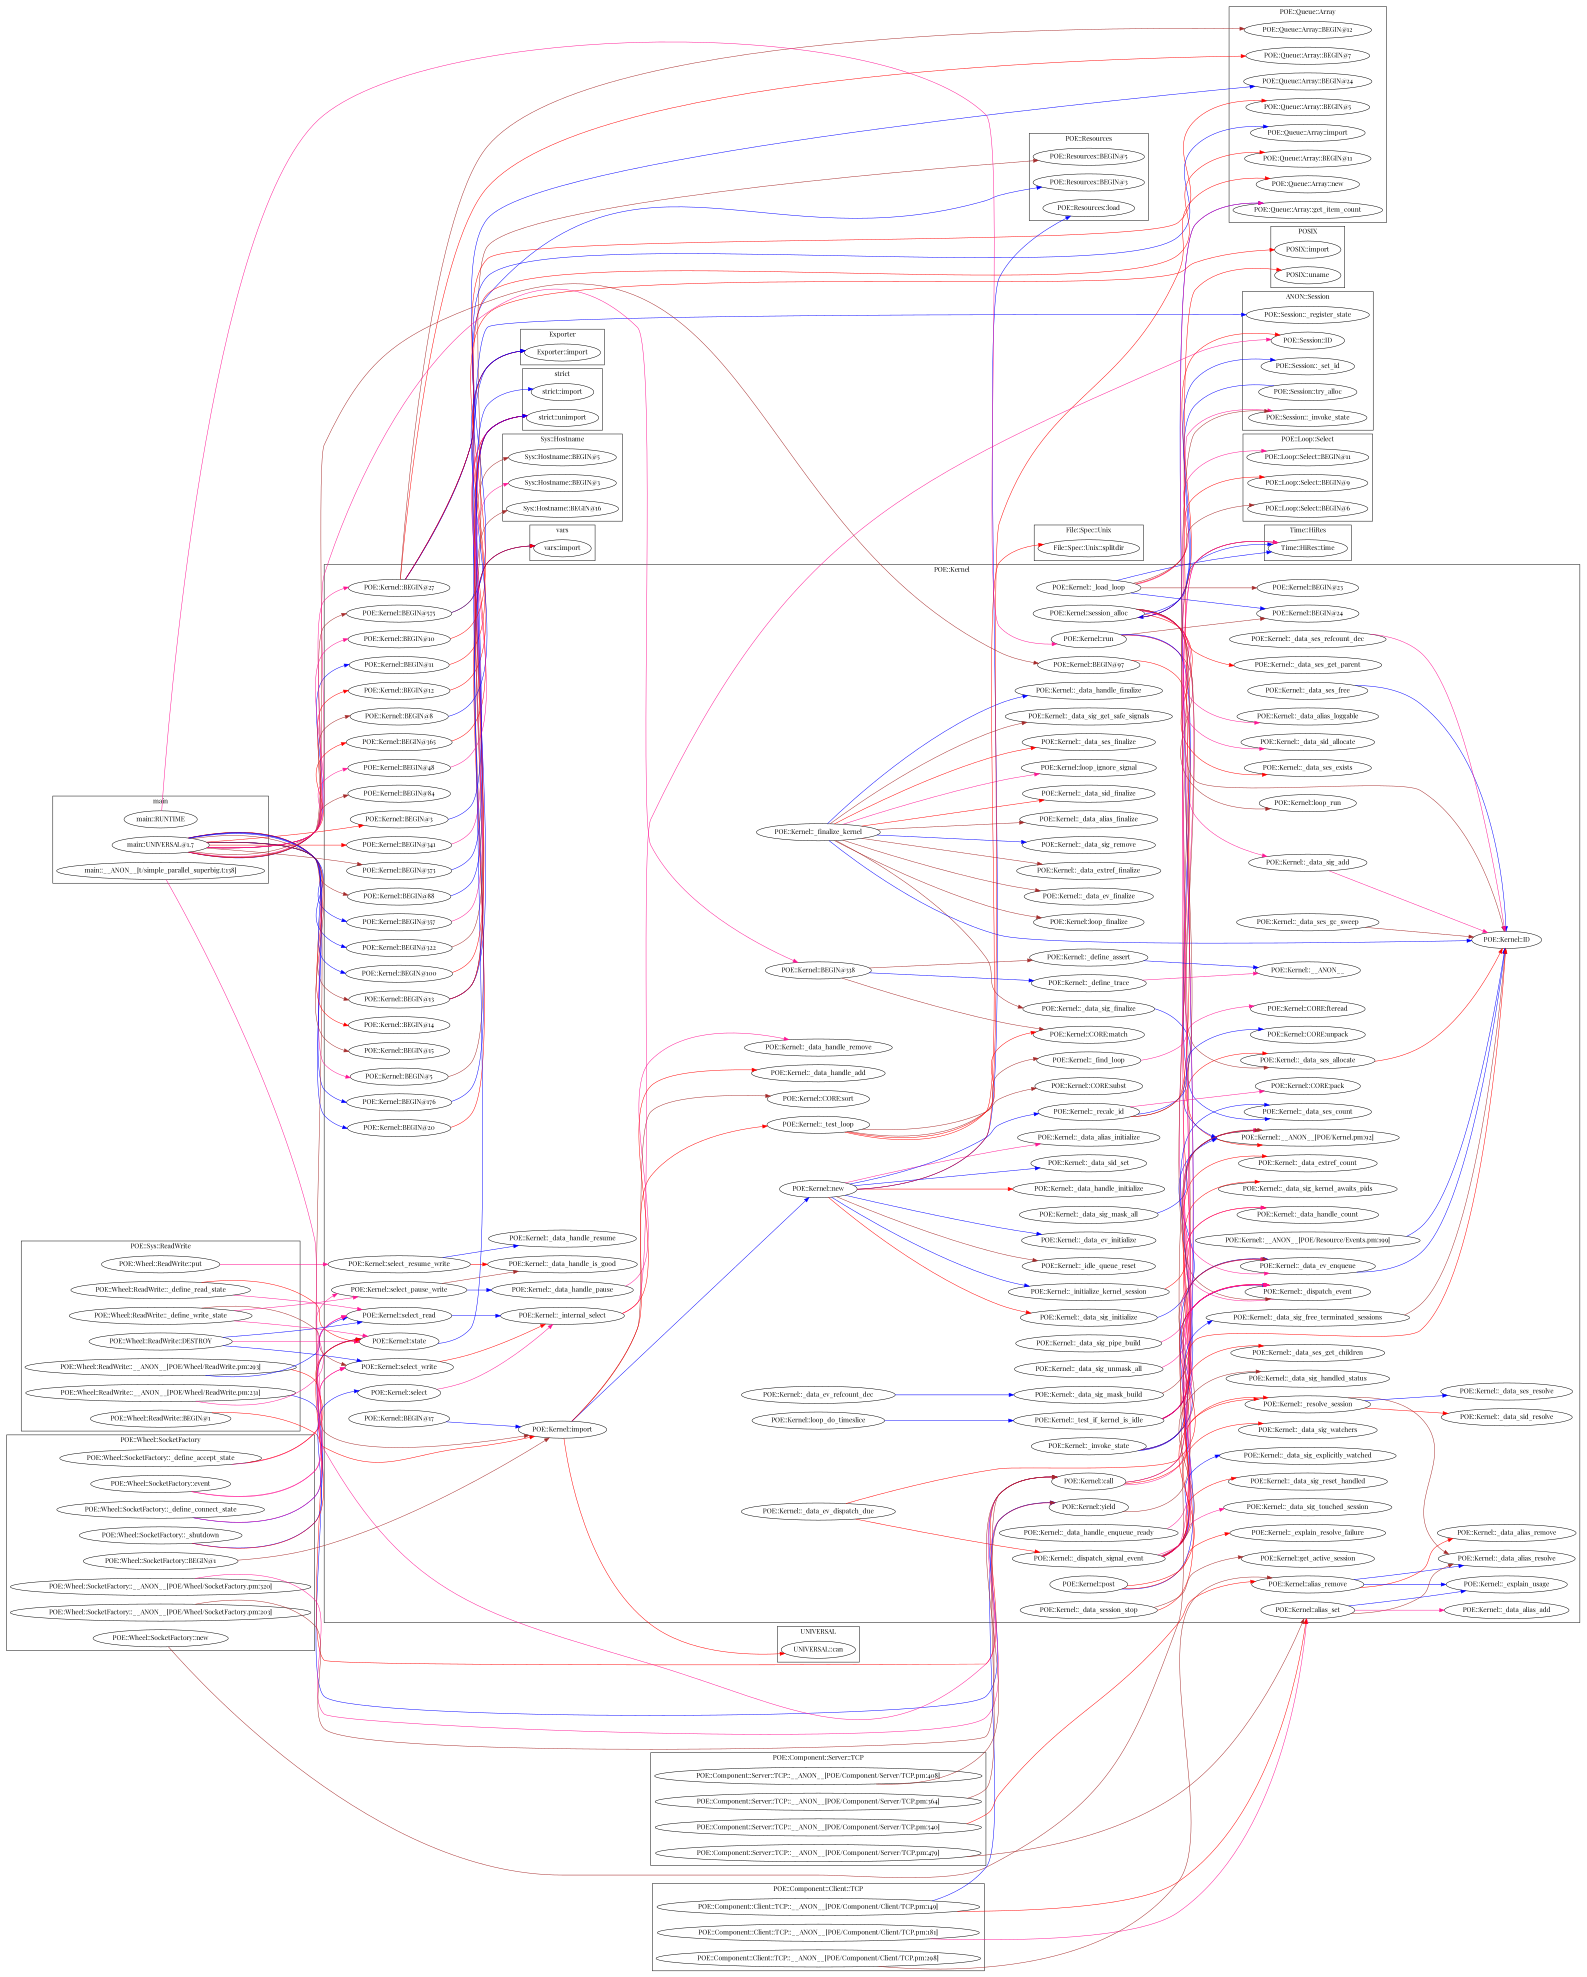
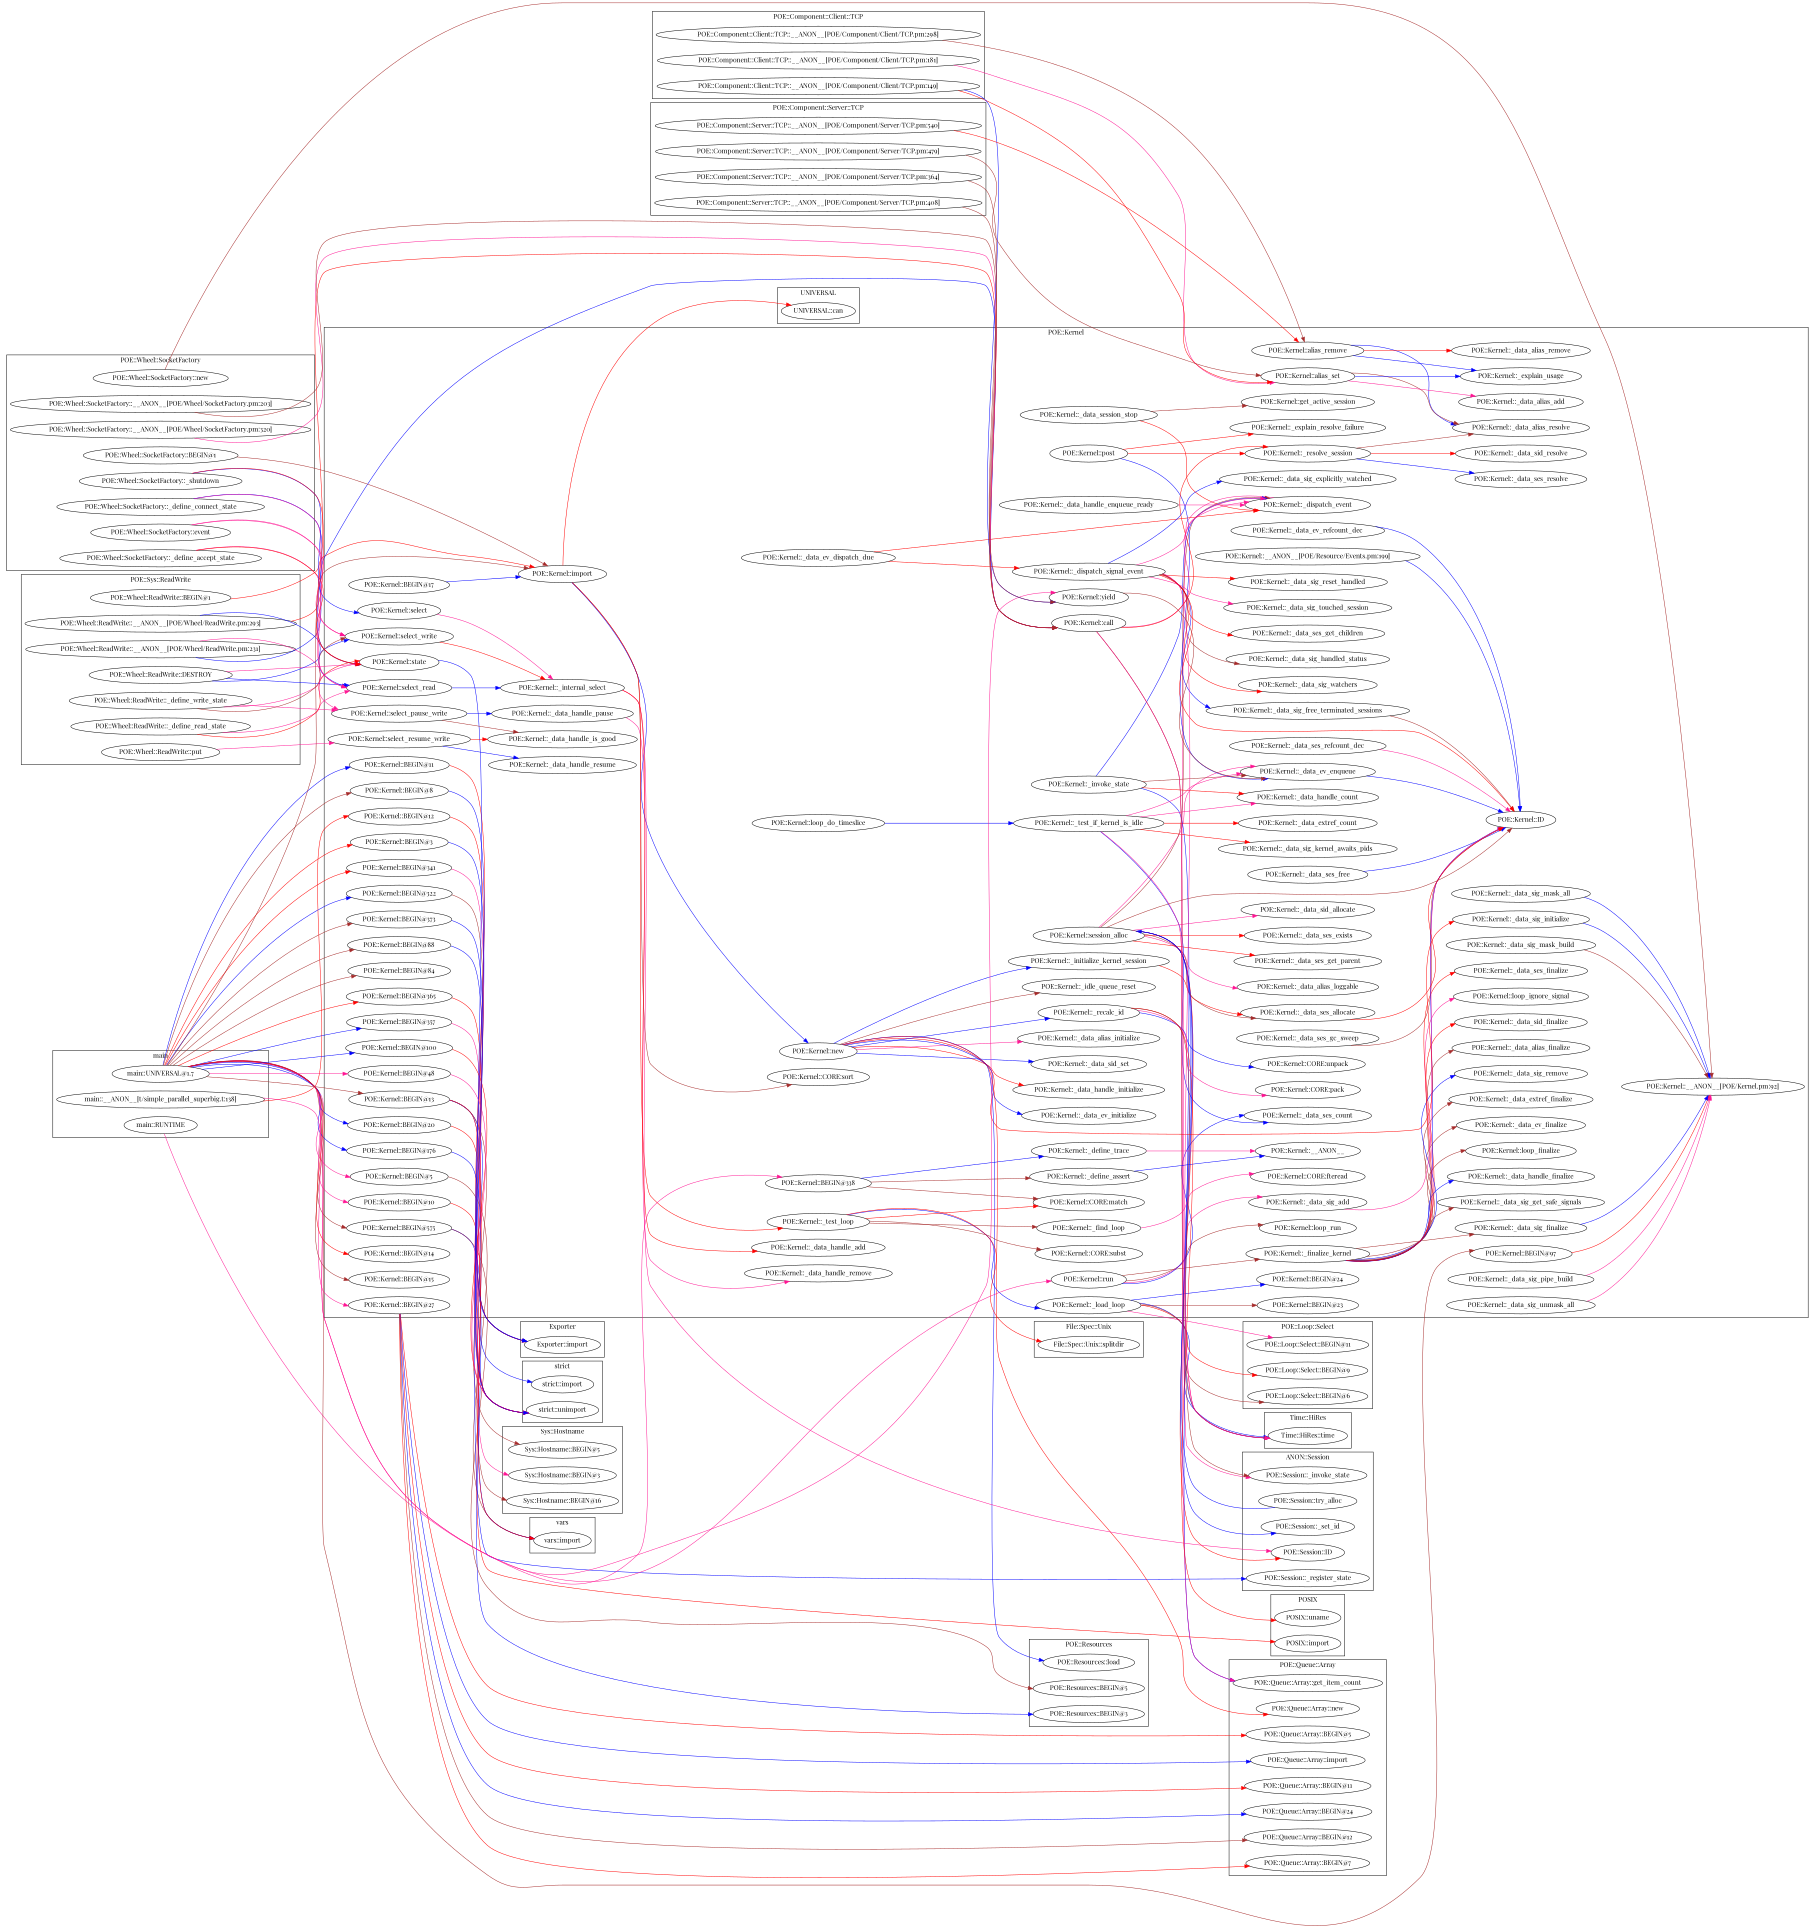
edge "POE::Kernel::run" -> "POE::Kernel::BEGIN@24": now "POE::Kernel::run" -> "POE::Kernel::_finalize_kernel"
edge "main::UNIVERSAL@1.7" -> "POE::Kernel::BEGIN@12": now "main::__ANON__[t/simple_parallel_superbig.t:138]" -> "POE::Kernel::BEGIN@12"
edge "POE::Kernel::_test_loop" -> "POE::Kernel::_load_loop": added
edge "POE::Kernel::_data_ev_refcount_dec" -> "POE::Kernel::_data_sig_mask_build": now "POE::Kernel::_data_ev_refcount_dec" -> "POE::Kernel::ID"
